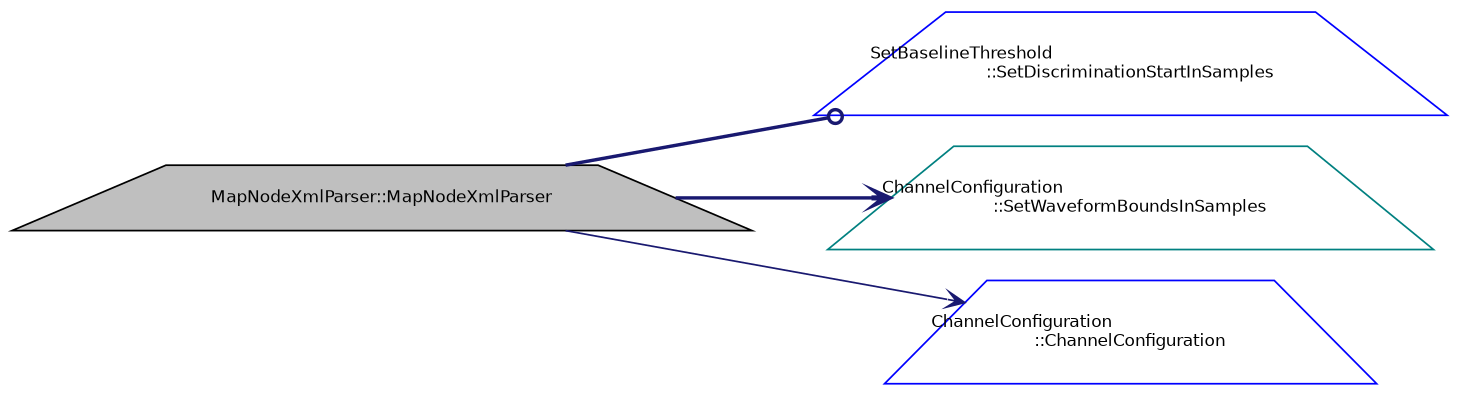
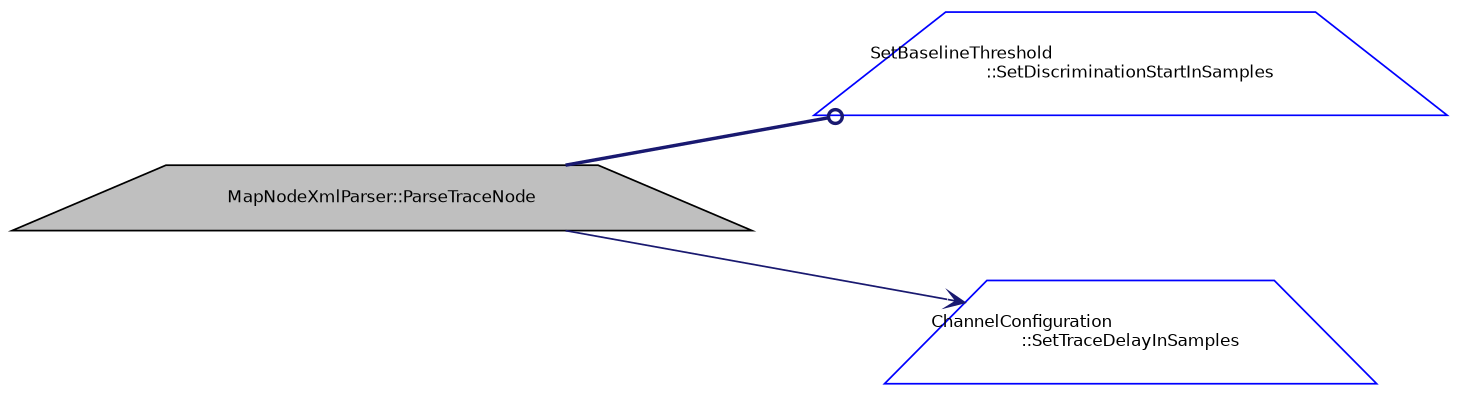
node "MapNodeXmlParser::MapNodeXmlParser": label "MapNodeXmlParser::MapNodeXmlParser" -> "MapNodeXmlParser::ParseTraceNode"
node "ChannelConfiguration ::SetWaveformBoundsInSamples": removed
node "ChannelConfiguration ::ChannelConfiguration": label "ChannelConfiguration ::ChannelConfiguration" -> "ChannelConfiguration ::SetTraceDelayInSamples"
